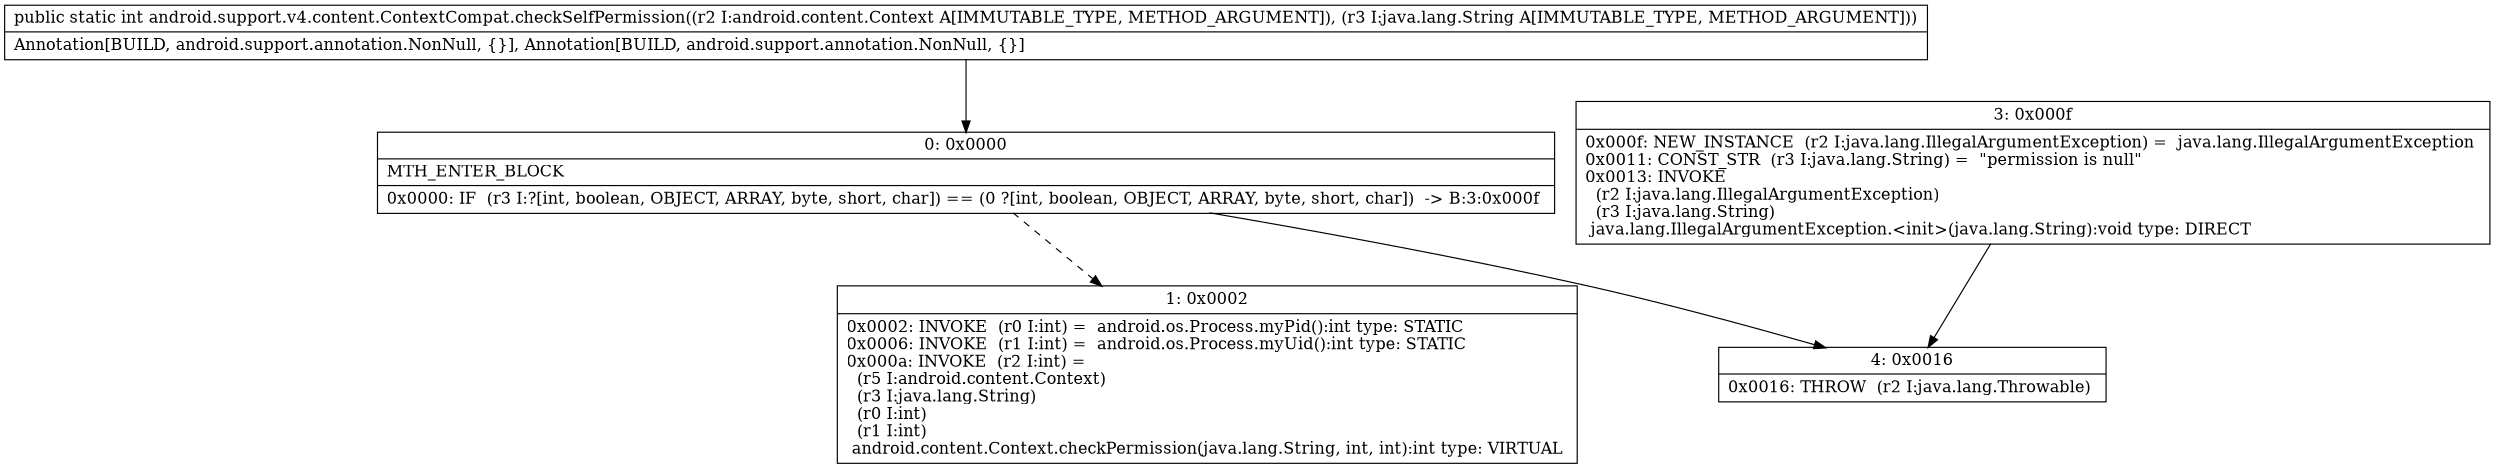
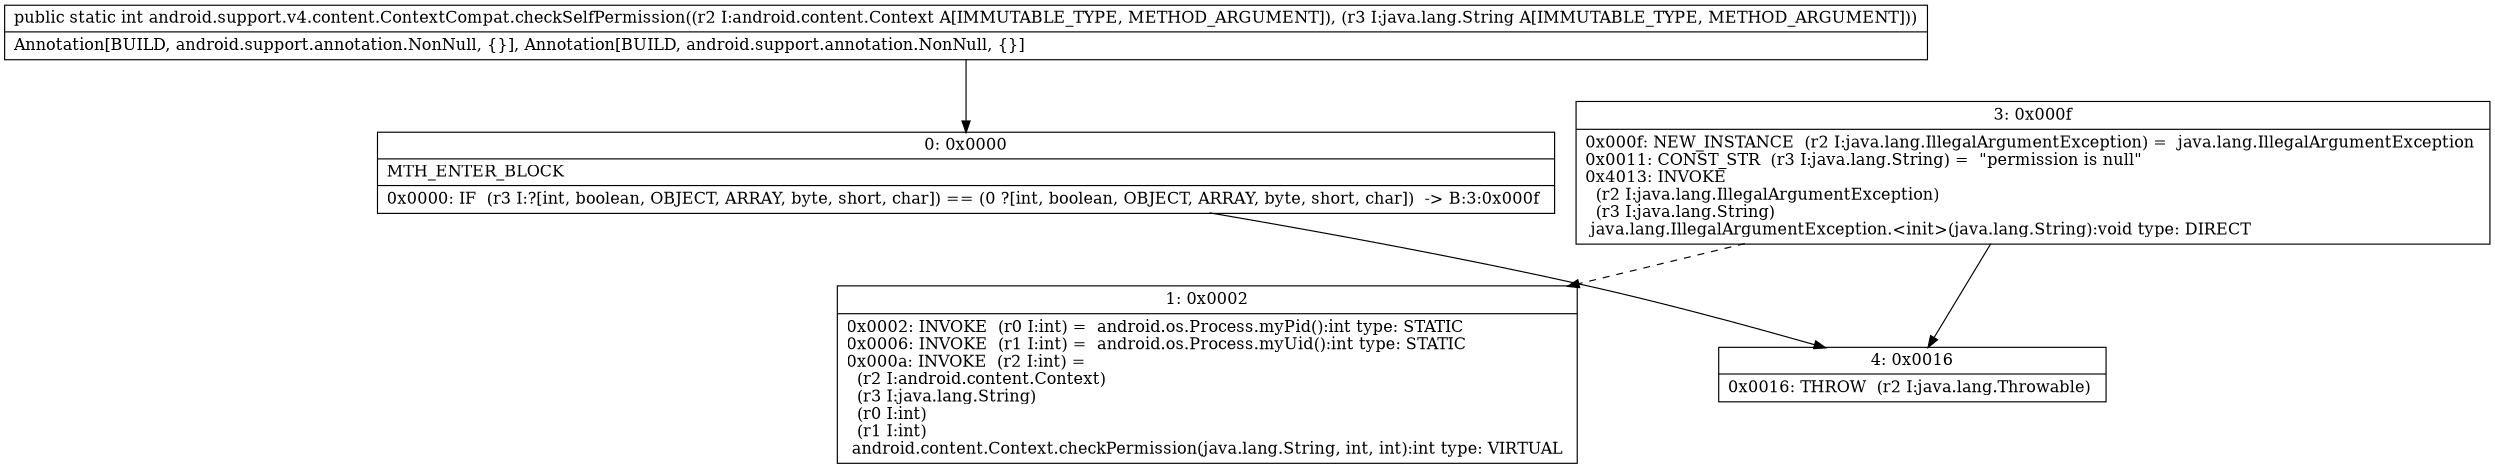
node "3: 0x000f": text "0x0013: INVOKE" -> "0x4013: INVOKE"
edge "0: 0x0000" -> "1: 0x0002": now "3: 0x000f" -> "1: 0x0002"
node "1: 0x0002": text "(r5 I:android.content.Context)" -> "(r2 I:android.content.Context)"
